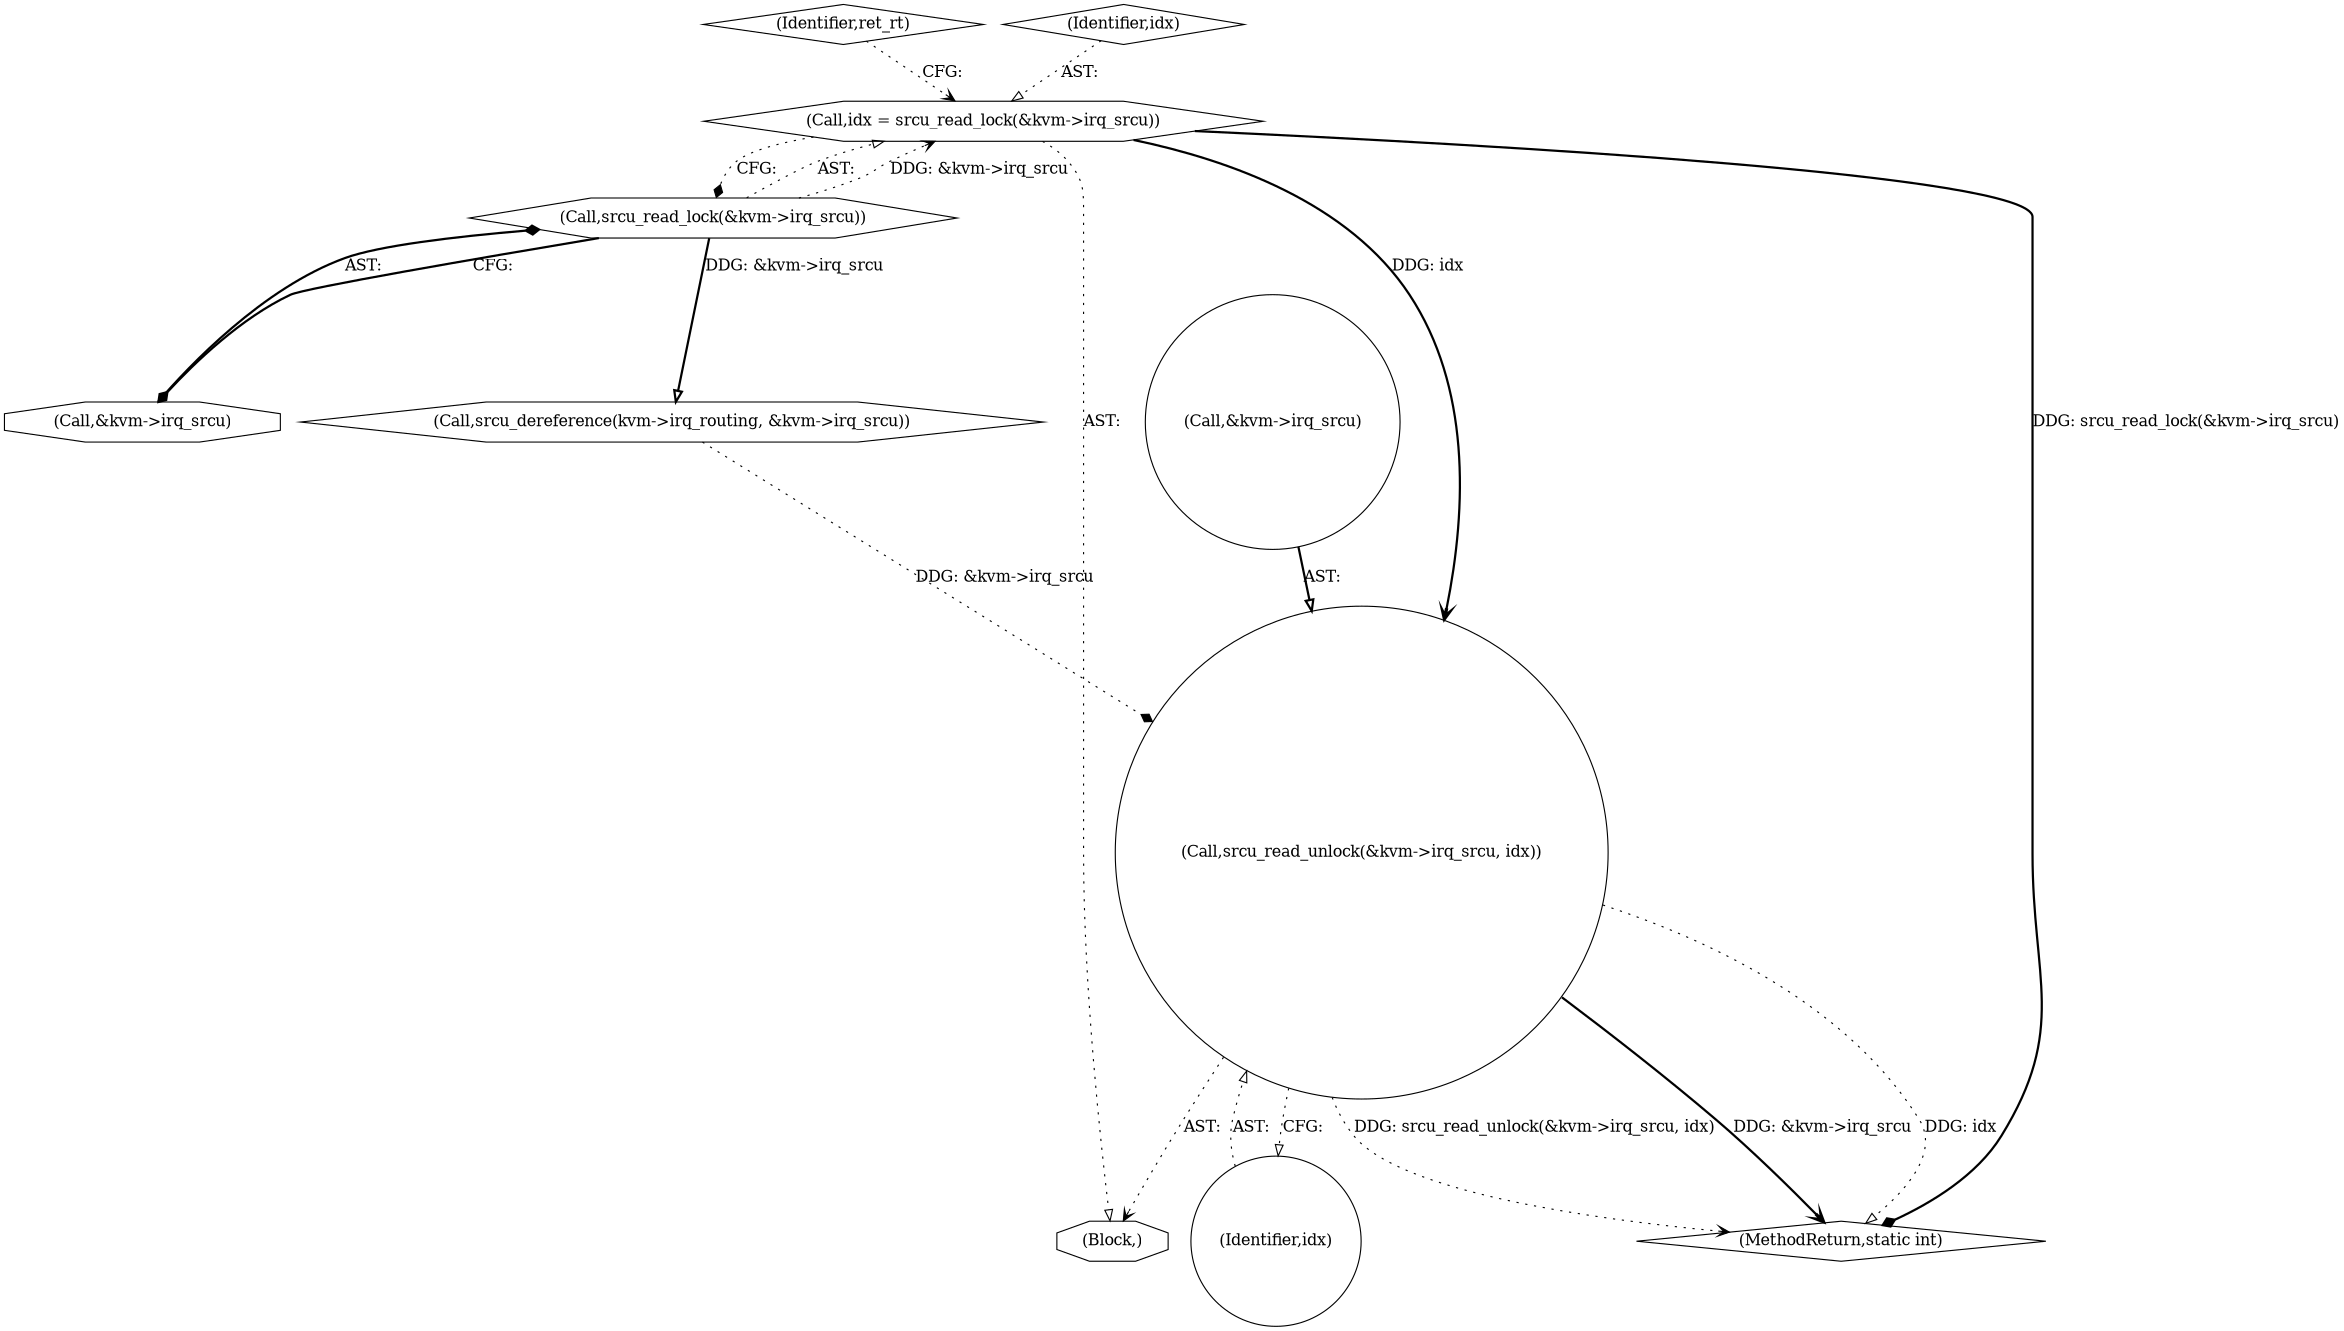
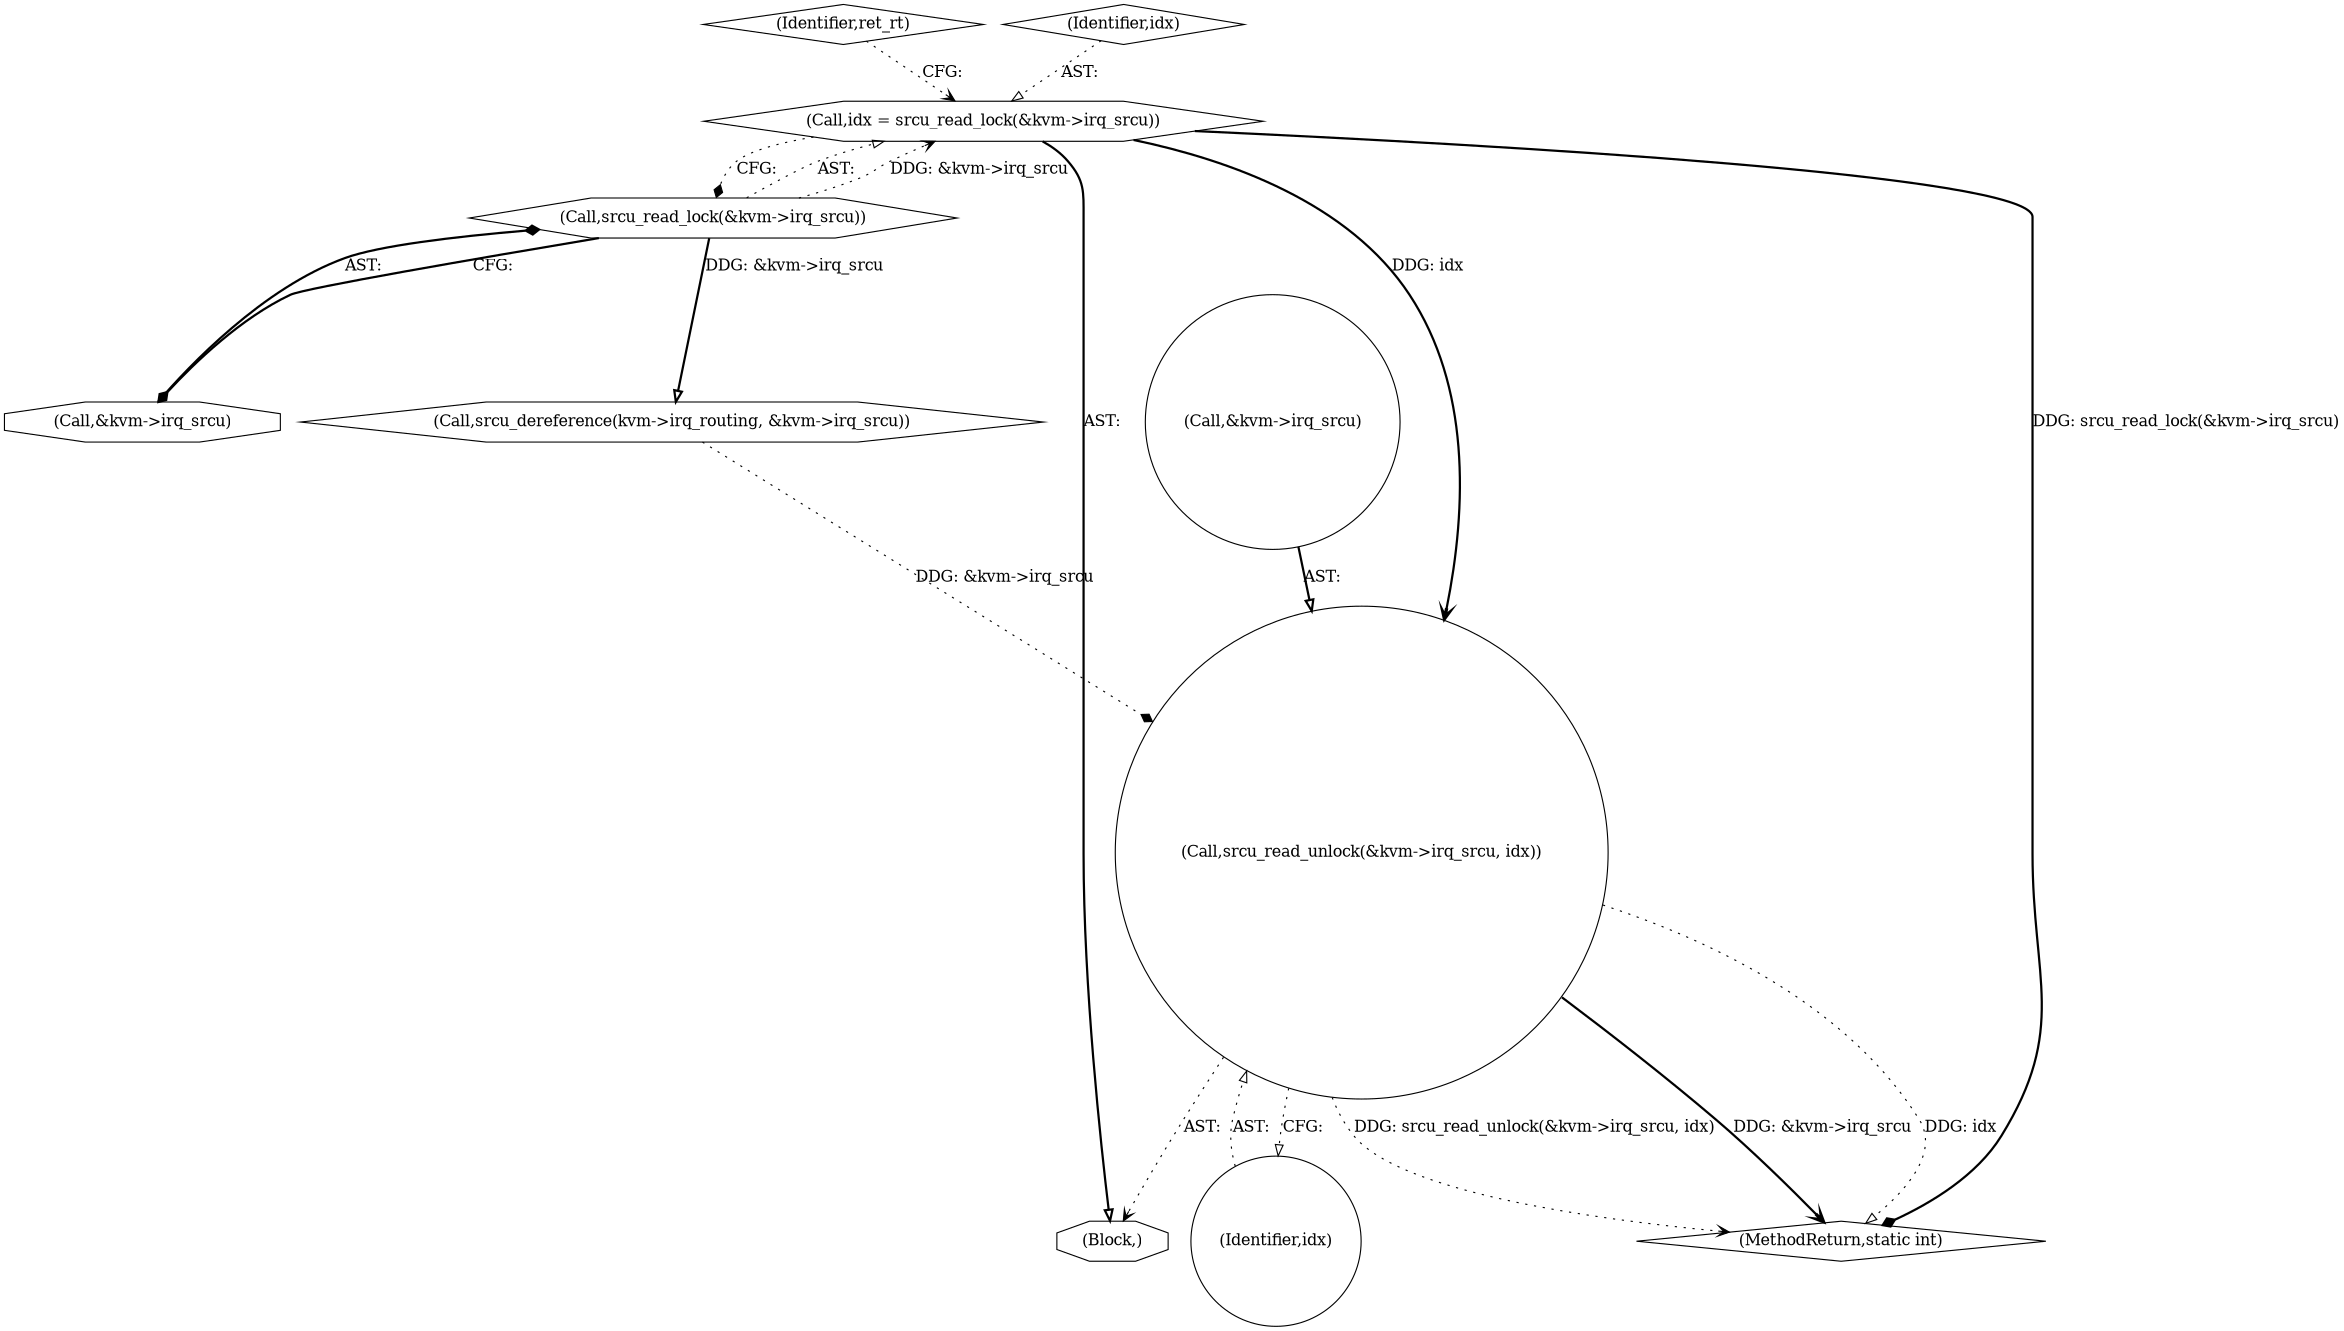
edge "(Call,idx = srcu_read_lock(&kvm->irq_srcu))" -> "(Block,)": style dotted -> bold
